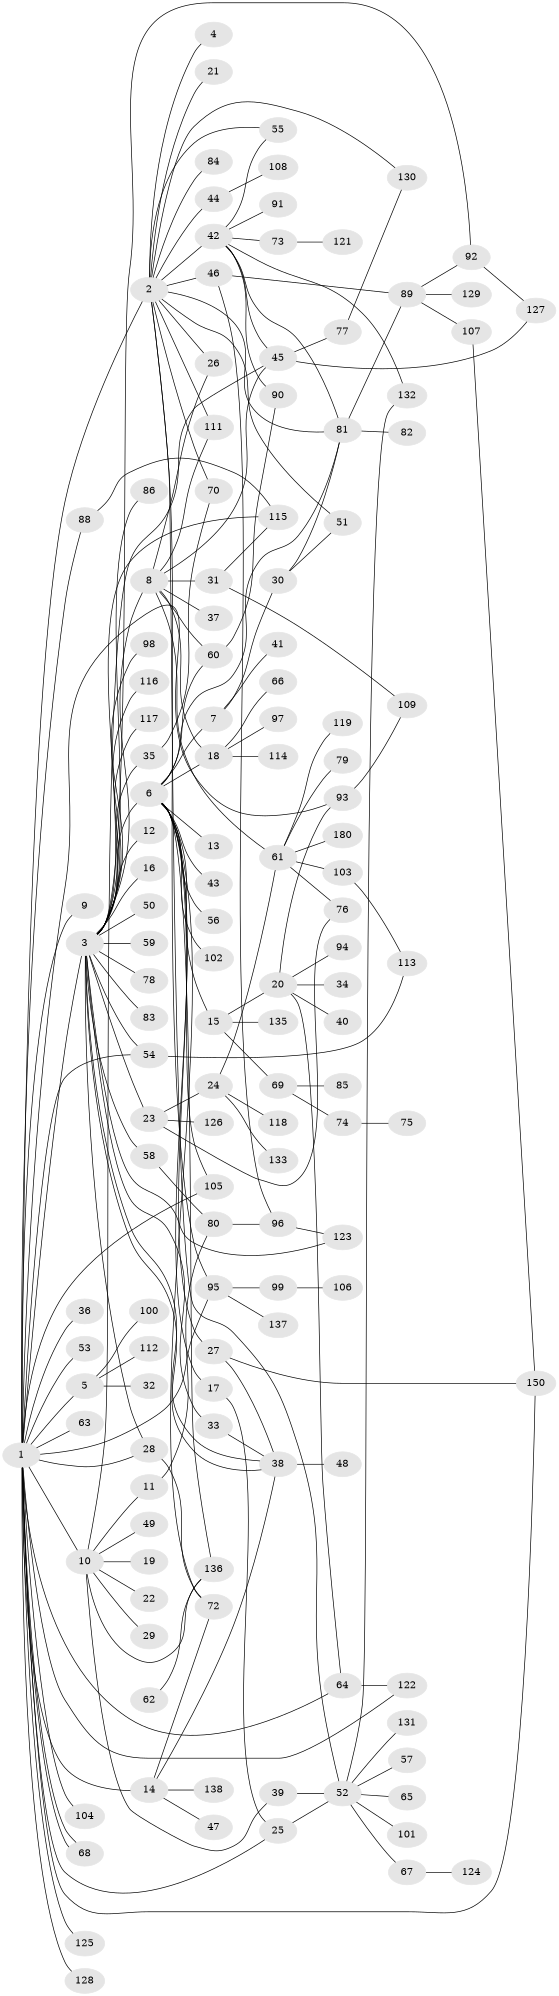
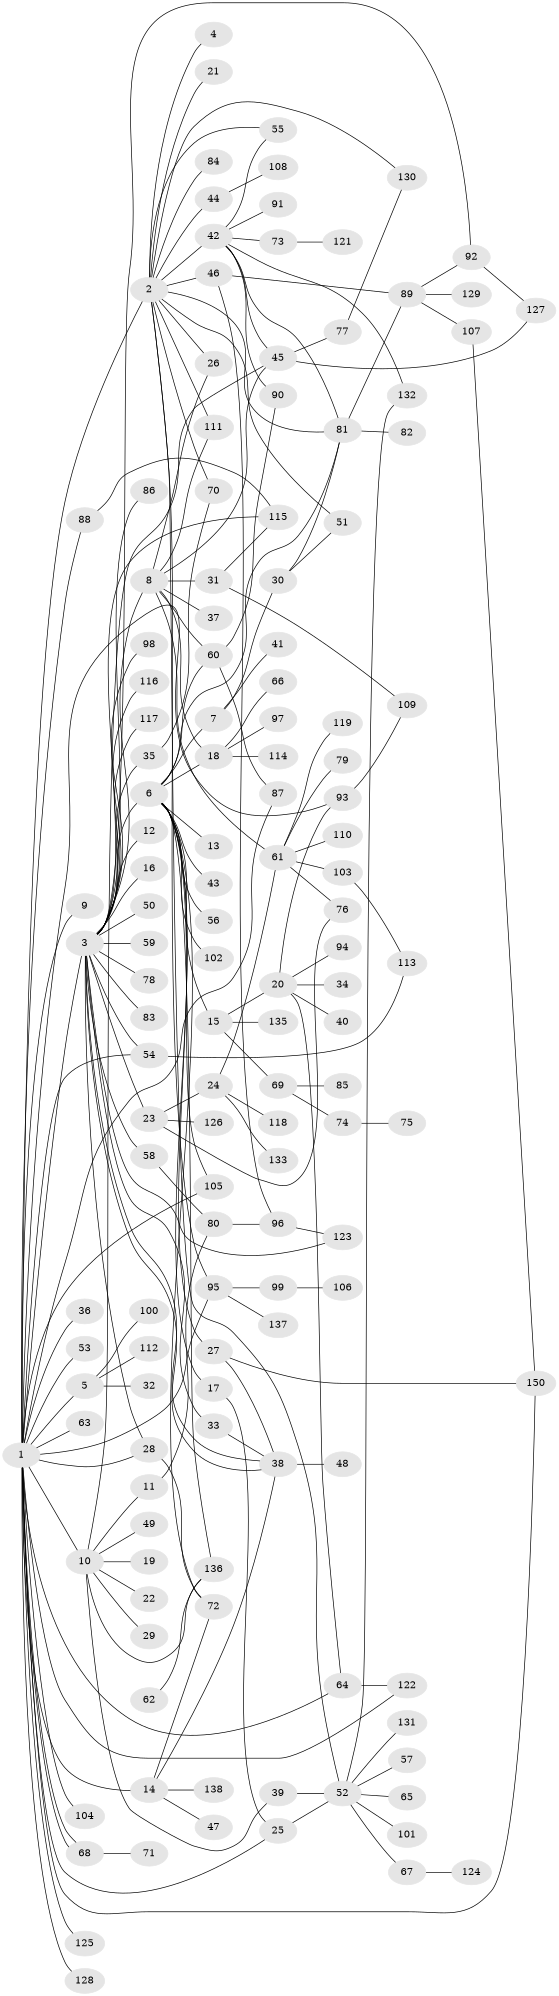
node "87": added
node "180": label "180" -> "110"
node "71": added
